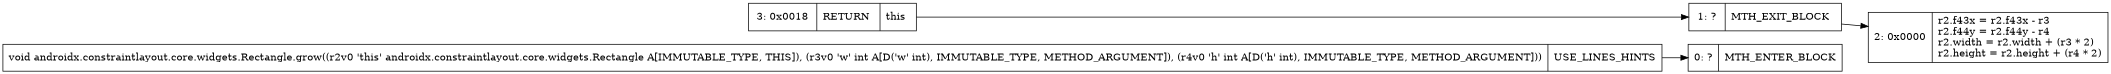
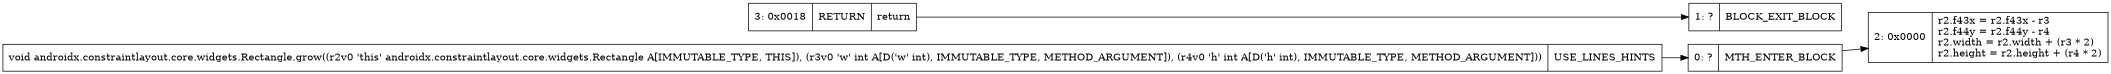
node "3: 0x0018": text "this" -> "return"
node "1: ?": text "MTH_EXIT_BLOCK" -> "BLOCK_EXIT_BLOCK"
edge "1: ?" -> "2: 0x0000": now "0: ?" -> "2: 0x0000"
